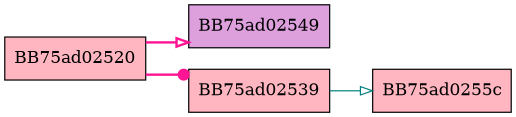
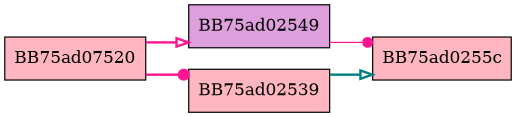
edge "BB75ad02549" -> "BB75ad0255c": added
node "BB75ad02520": label "BB75ad02520" -> "BB75ad07520"
edge "BB75ad02539" -> "BB75ad0255c": style solid -> bold
